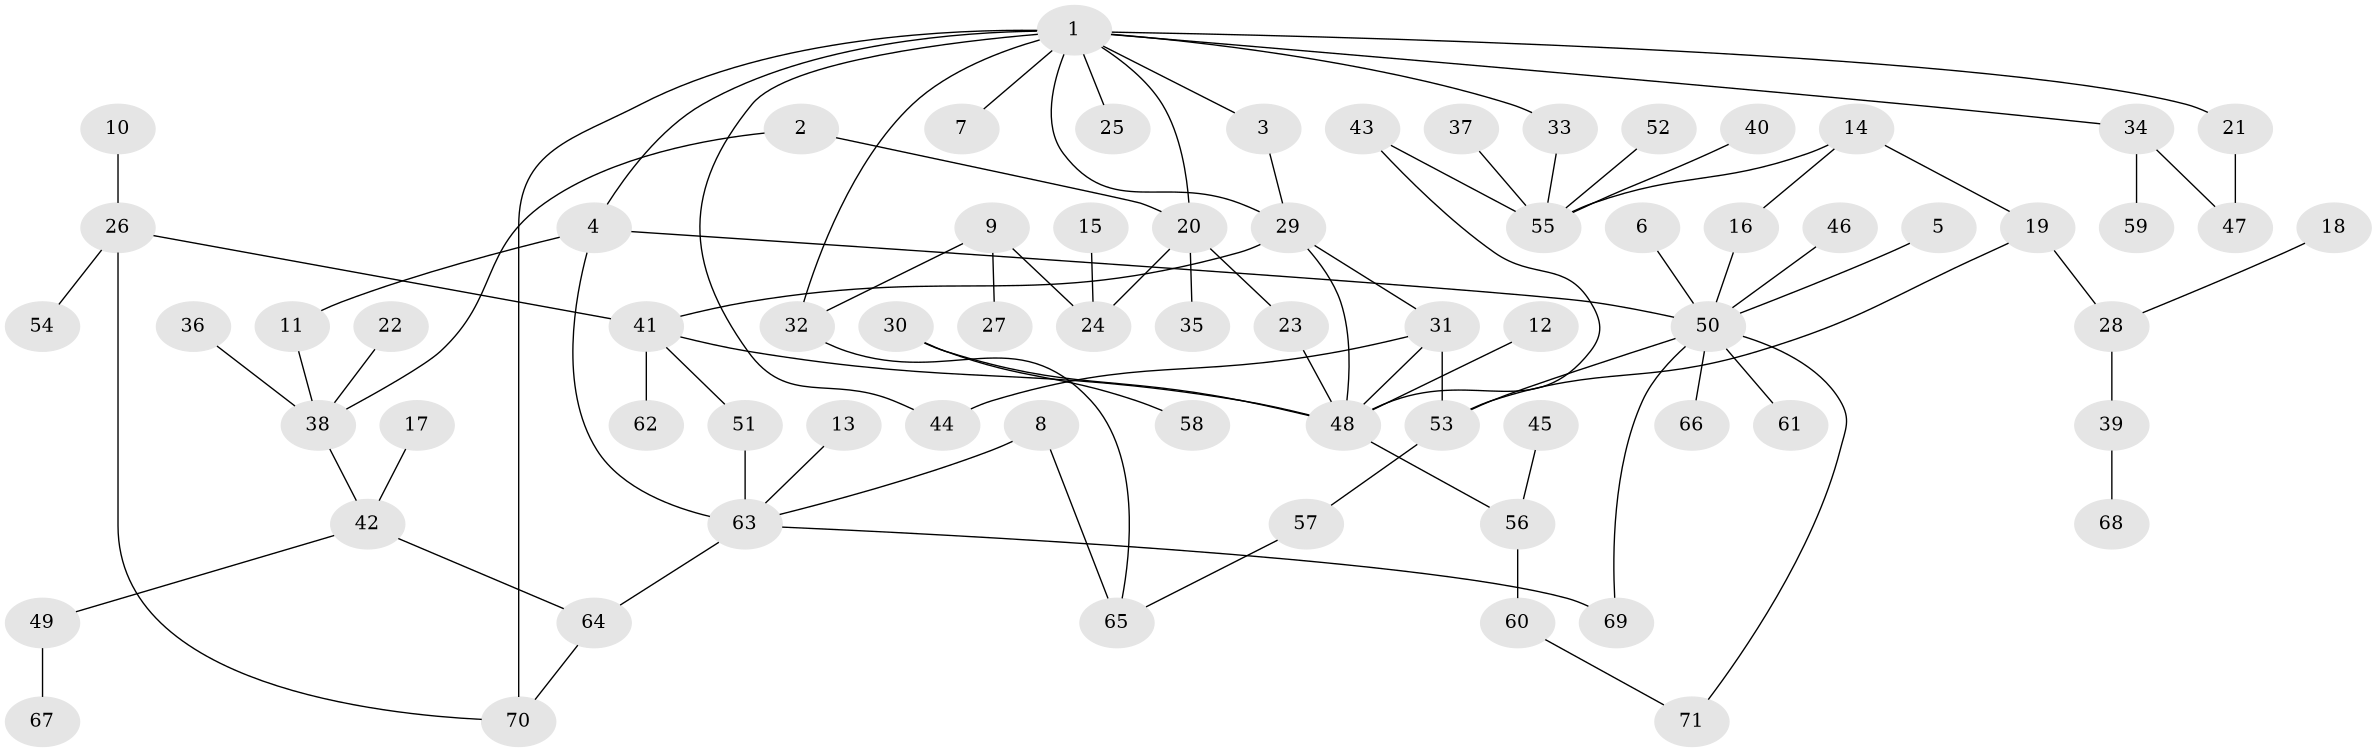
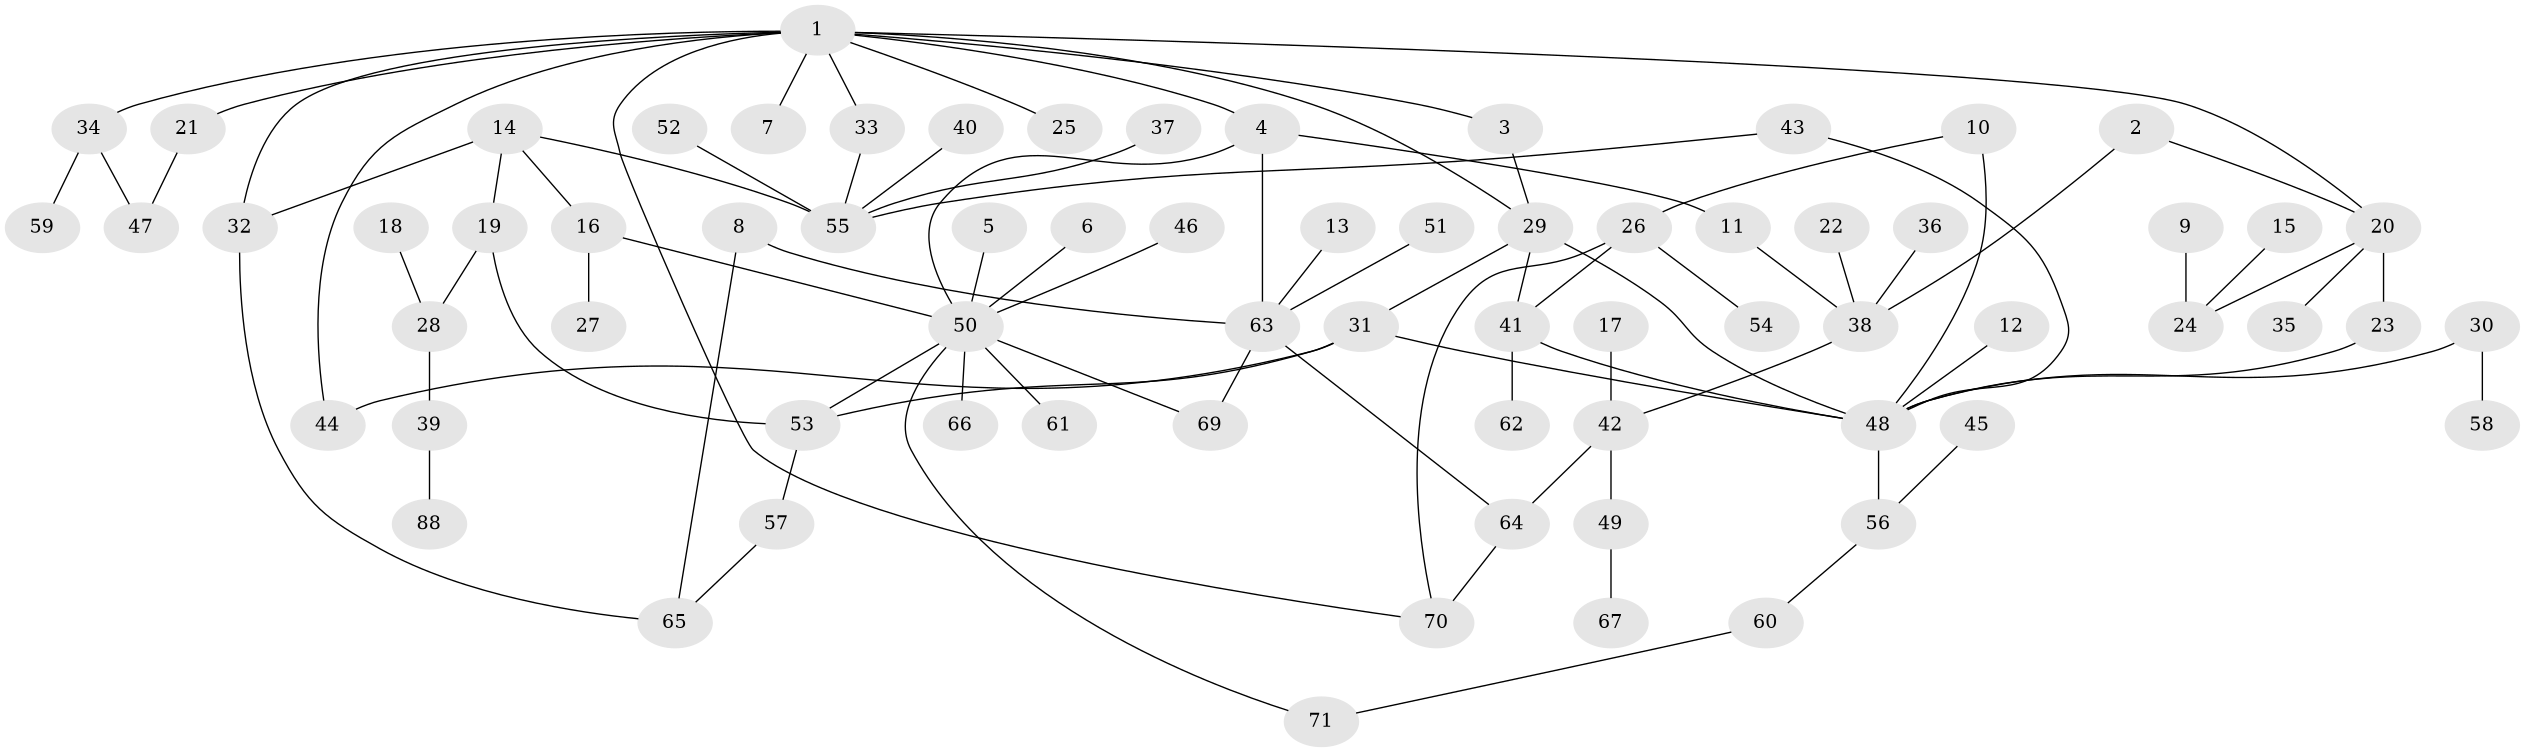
edge "9" -- "32": now "14" -- "32"
edge "9" -- "27": now "16" -- "27"
edge "10" -- "48": added
edge "41" -- "51": removed
node "68": label "68" -> "88"
